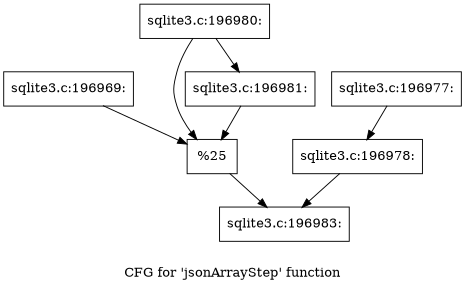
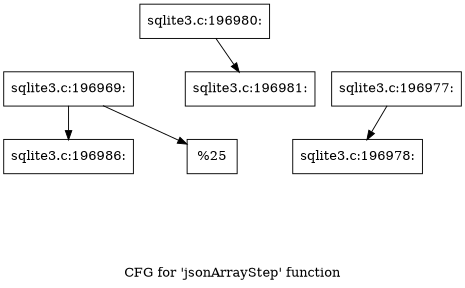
edge "sqlite3.c:196980:" -> "%25": removed
edge "sqlite3.c:196981:" -> "%25": removed
node "sqlite3.c:196986:": added
node "sqlite3.c:196983:": removed
